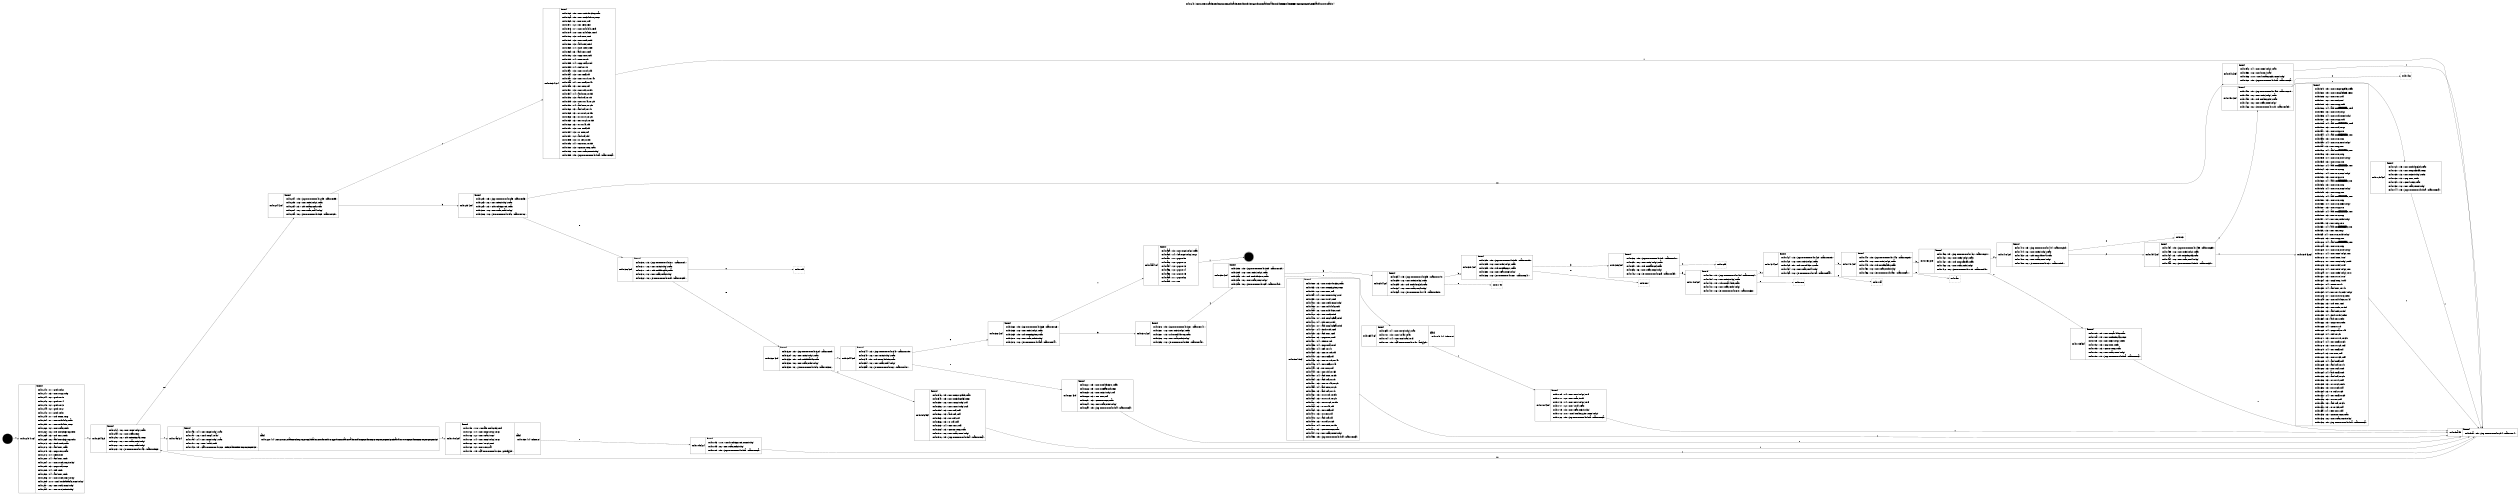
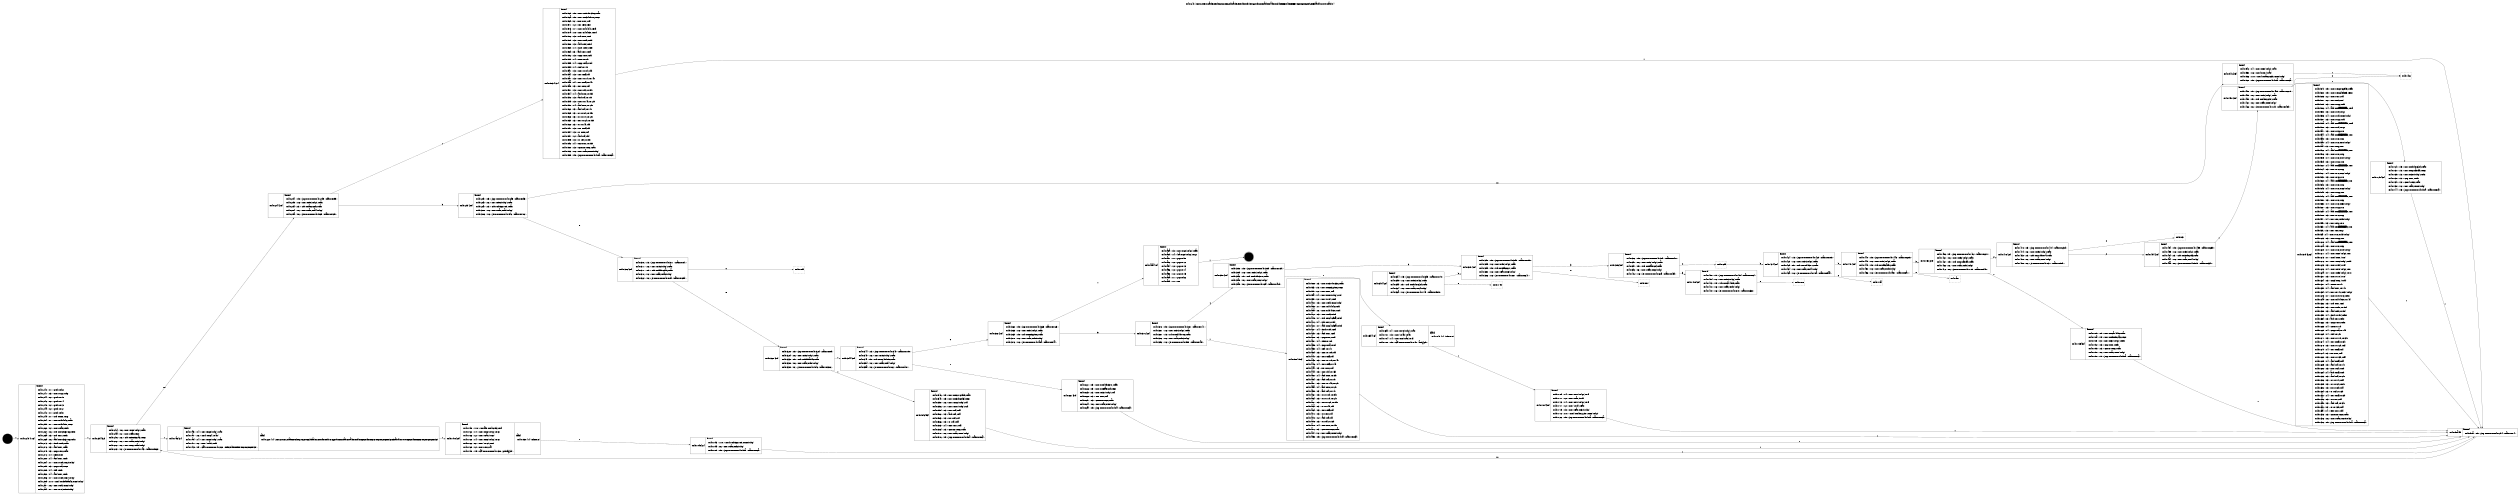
edge "0x40194c [25]" -> "0x401b0a [5]": now "0x40194c [25]" -> "0x4014cc"
edge "0x401494 [28]" -> "0x40157b [326]": removed, label "1"
edge "0x401398 [28]" -> "0x4013b4 [28]": now "0x401398 [28]" -> "0x4013d0 [28]"
edge "0x401408 [28]" -> "0x401424 [28]": now "0x4016df" -> "0x401424 [28]"
edge "0x40137c [28]" -> "0x4019ee [156]": added, label "1"
